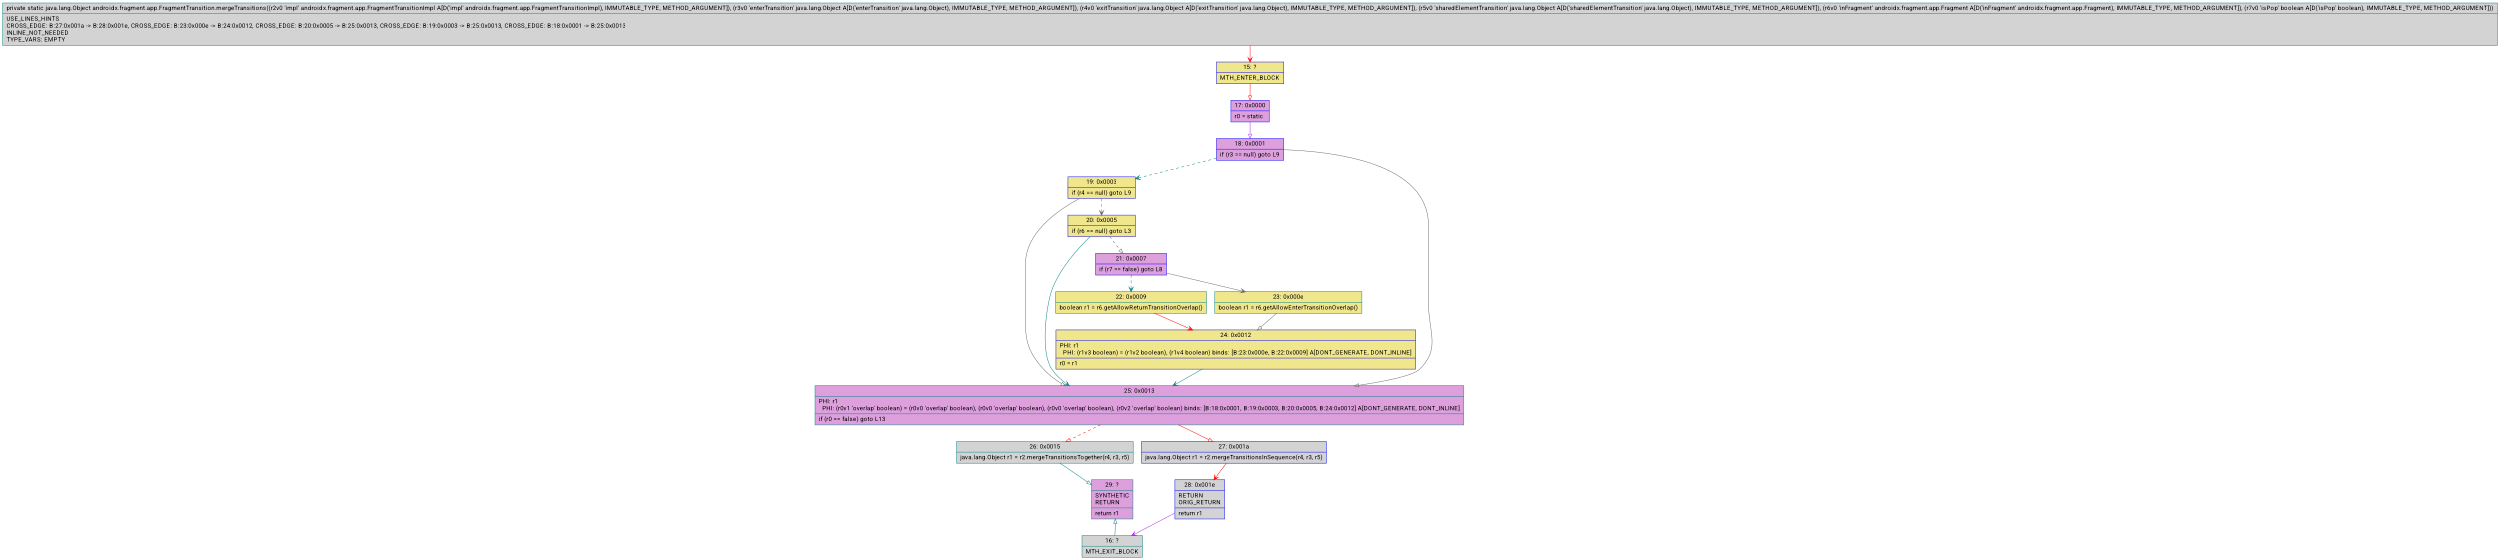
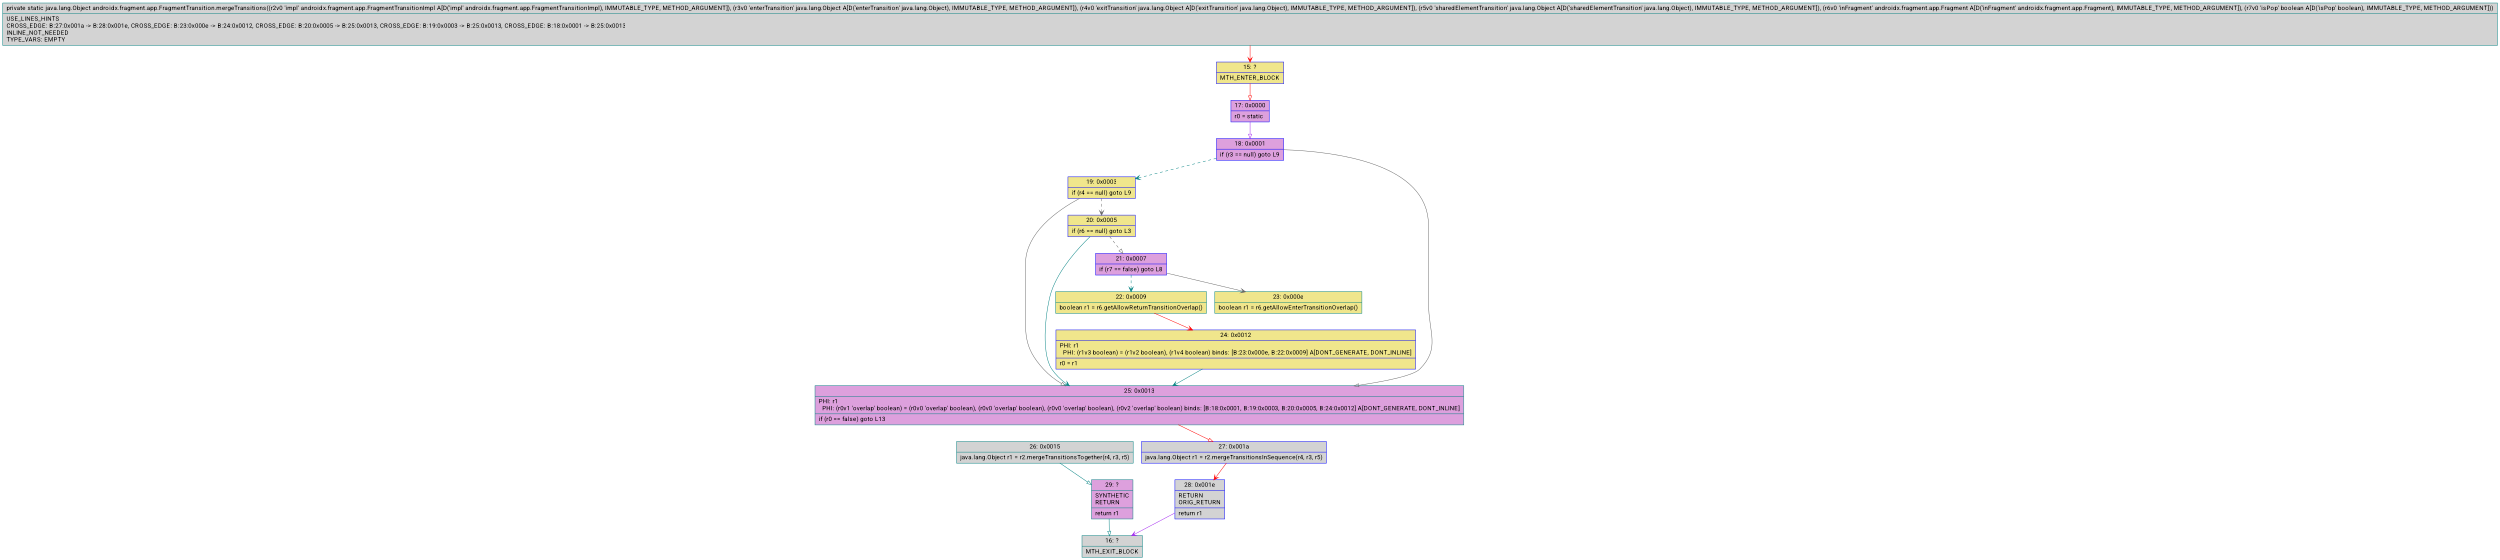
edge "23: 0x000e" -> "24: 0x0012": removed
edge "25: 0x0013" -> "26: 0x0015": removed
edge "16: ?" -> "29: ?": reversed
